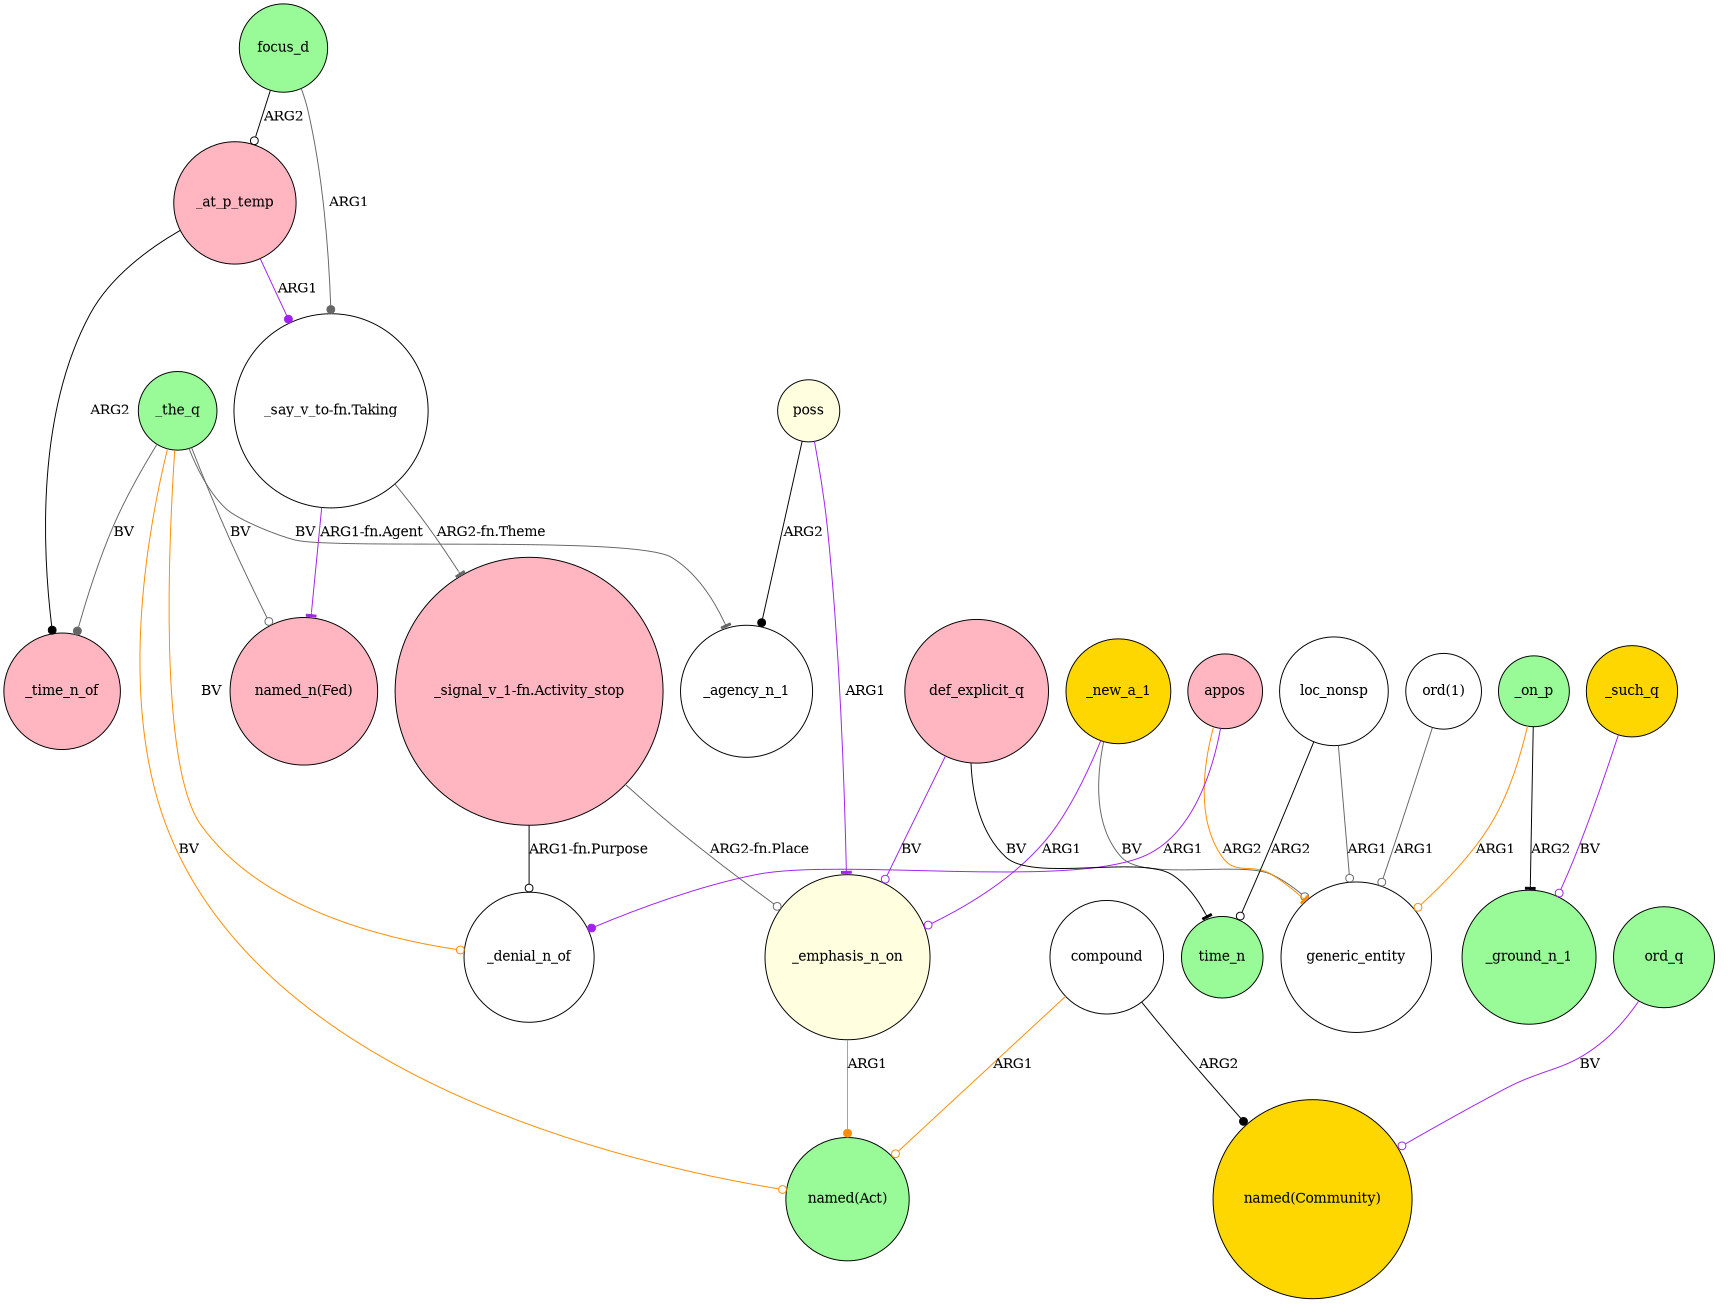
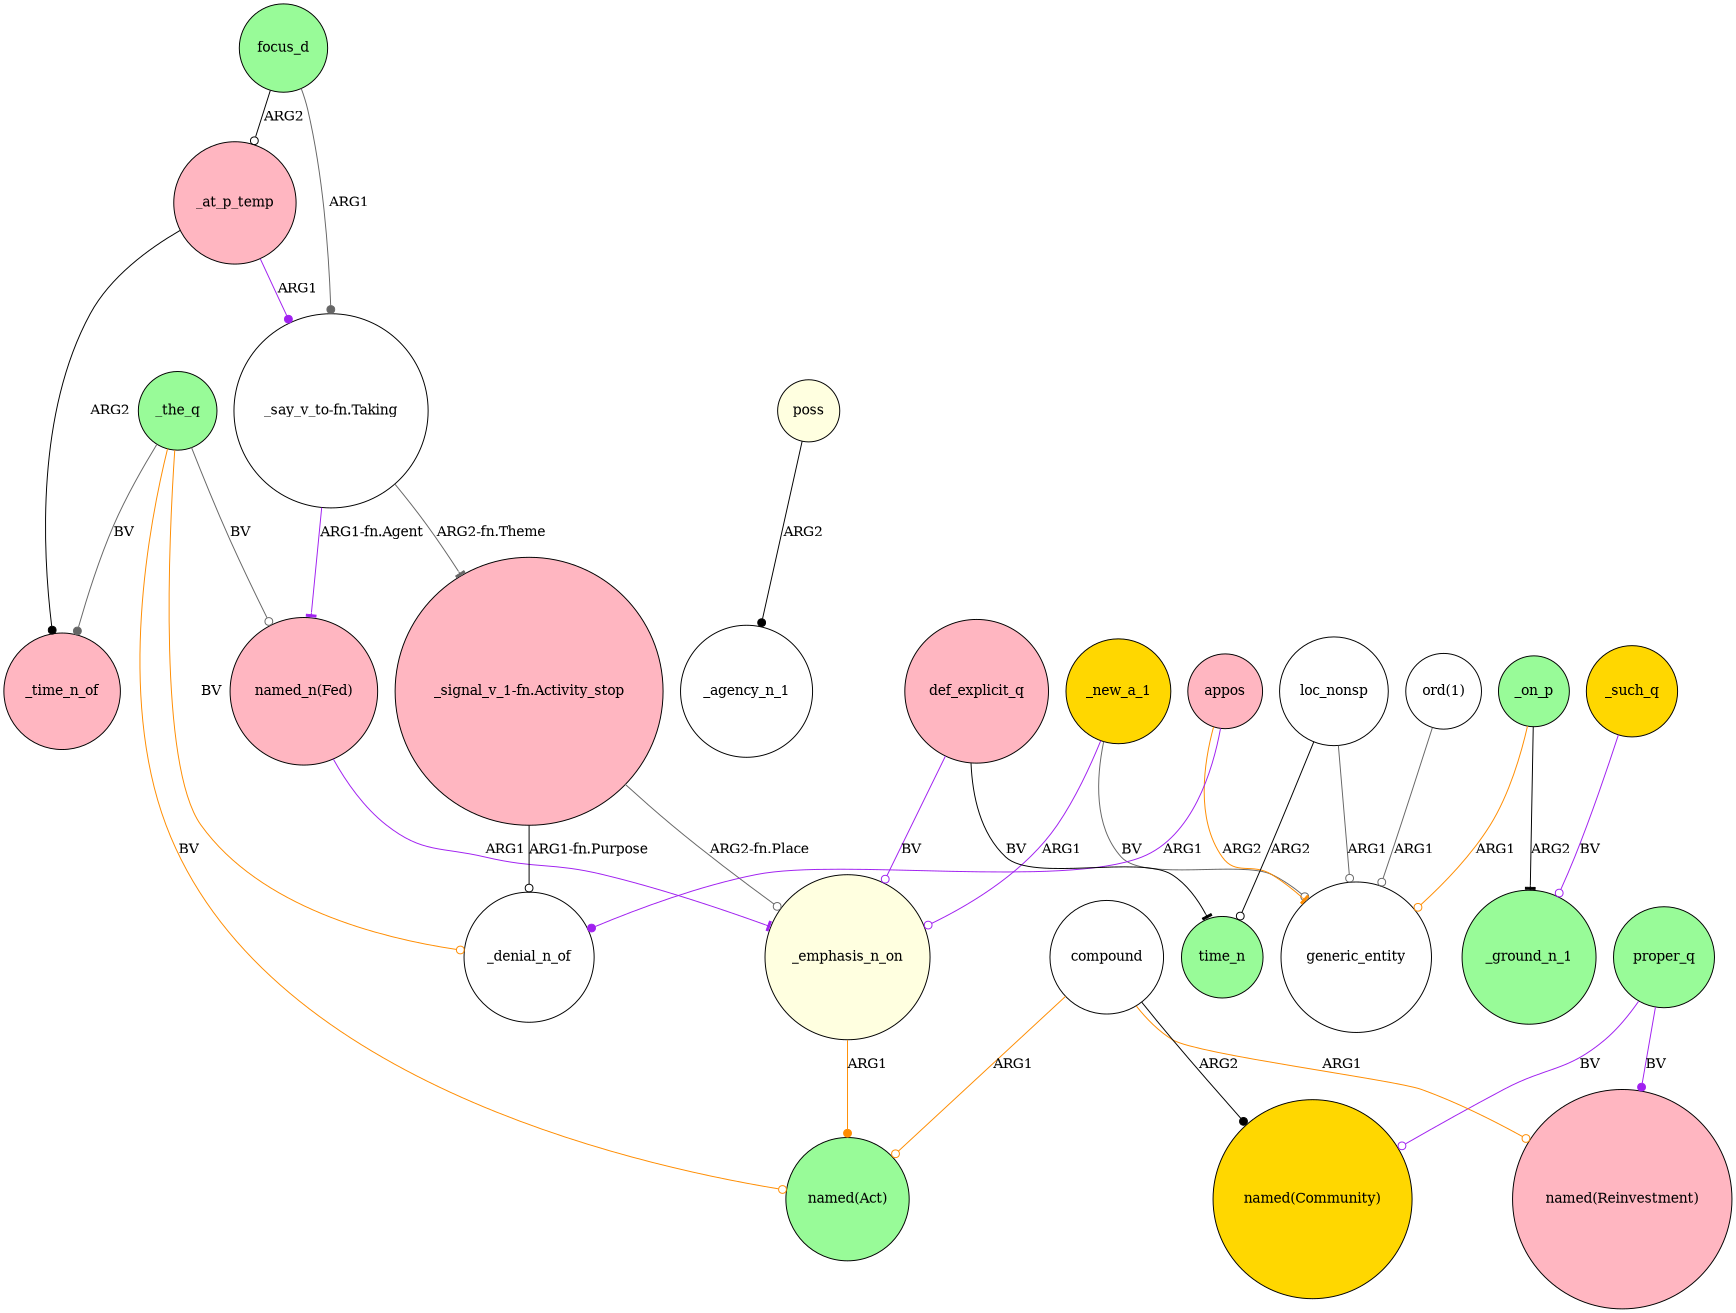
edge "_the_q" -> "_agency_n_1": removed, label "BV"
edge "poss" -> "_emphasis_n_on": now "named_n(Fed)" -> "_emphasis_n_on"
node "ord_q": label "ord_q" -> "proper_q"
node "named(Reinvestment)": added
